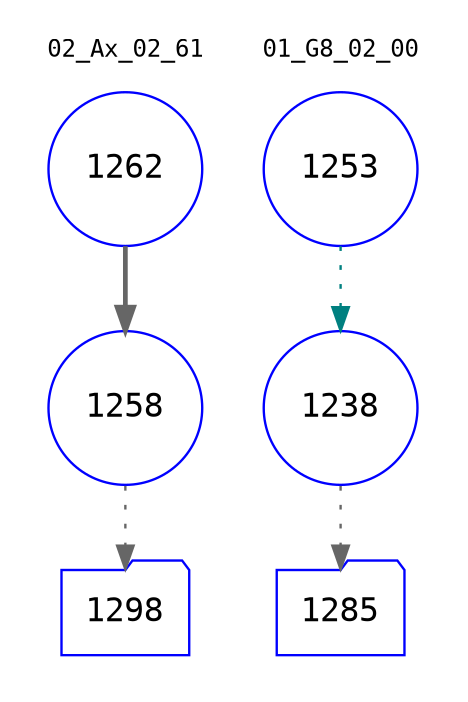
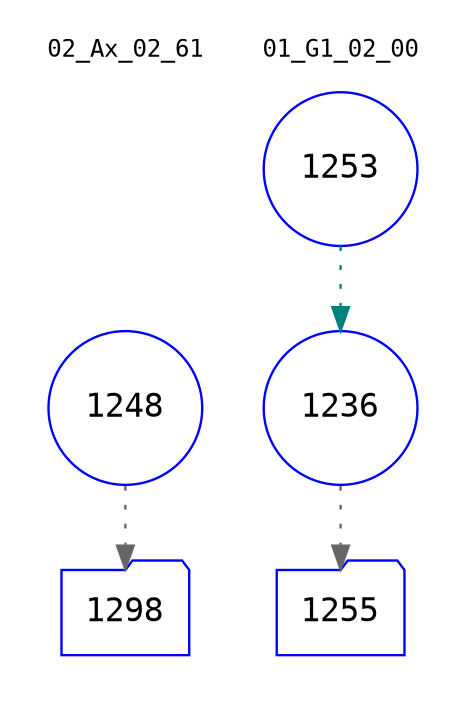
cluster "01_G8_02_00": label "01_G8_02_00" -> "01_G1_02_00"
node "1262": removed
node "1258": label "1258" -> "1248"
node "1238": label "1238" -> "1236"
node "1285": label "1285" -> "1255"
